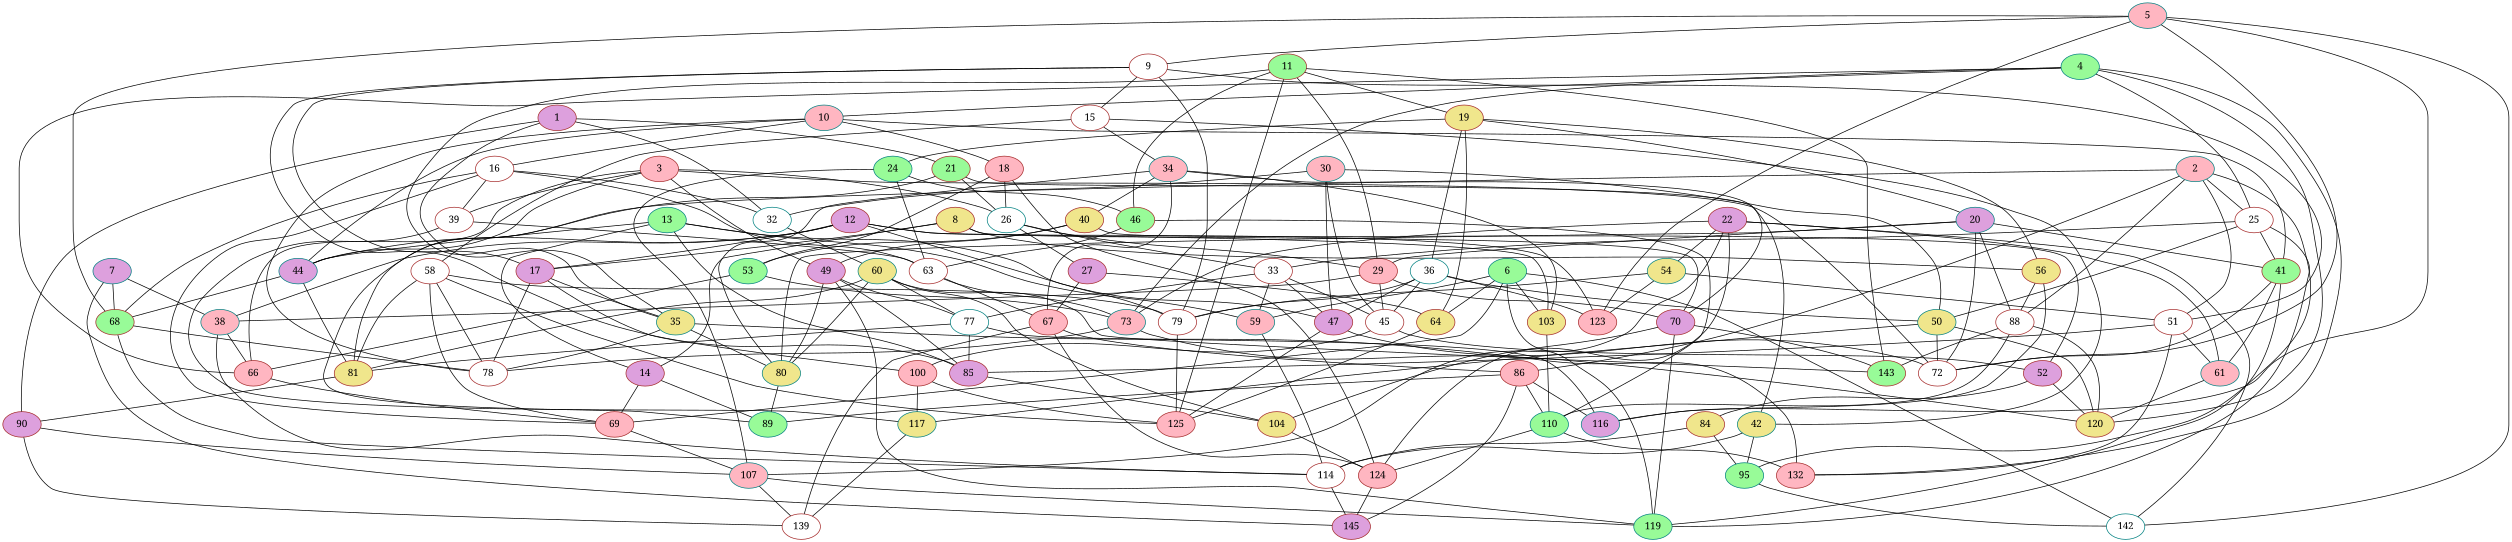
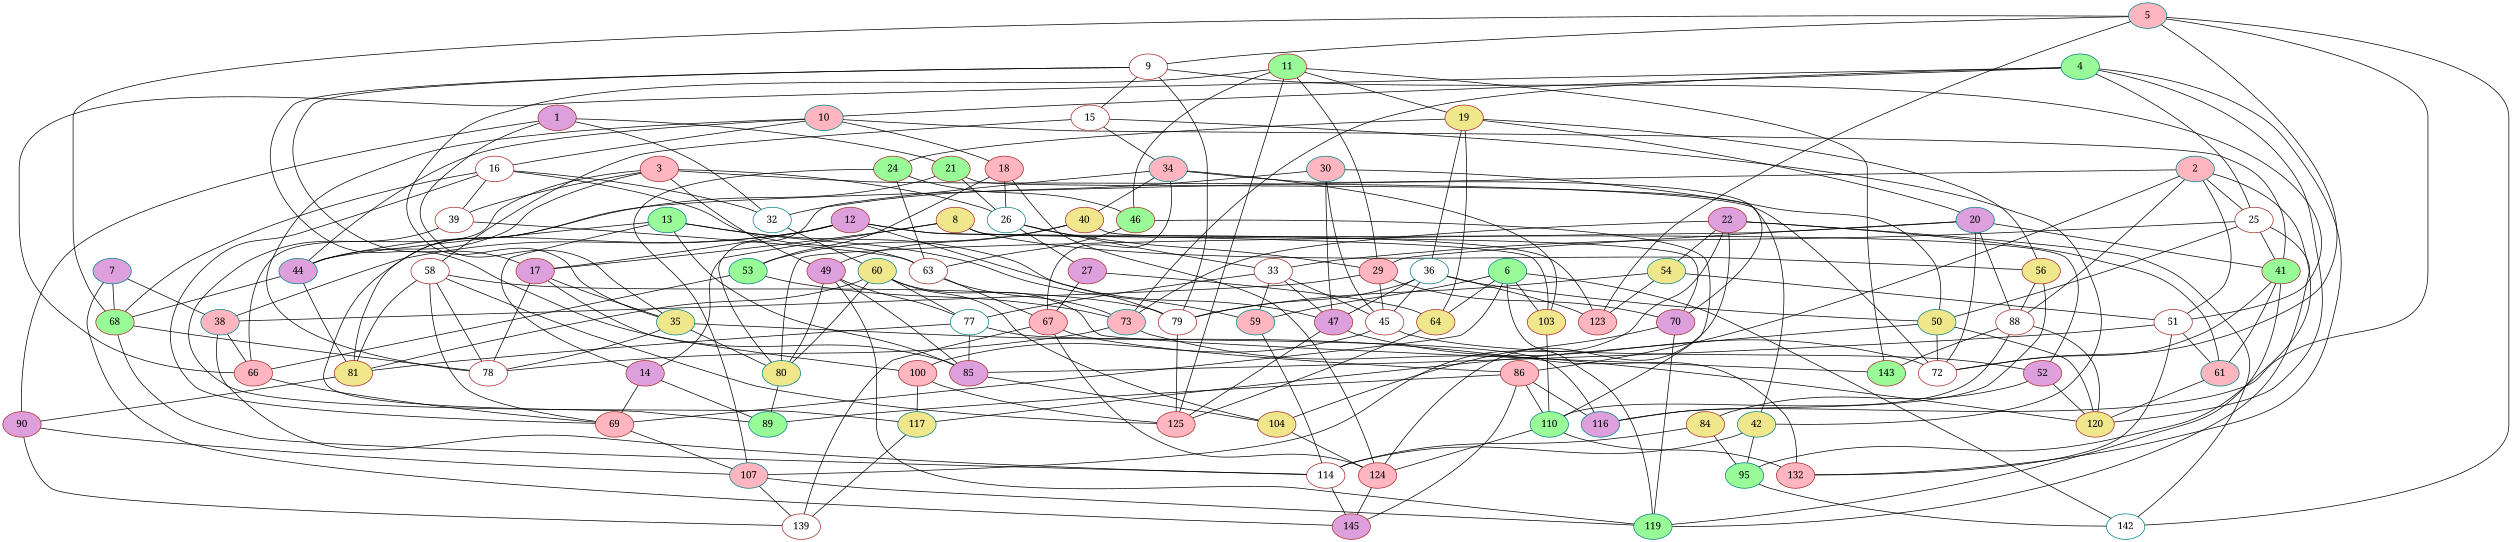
node "24": color teal -> brown
edge "70" -- "143": removed
